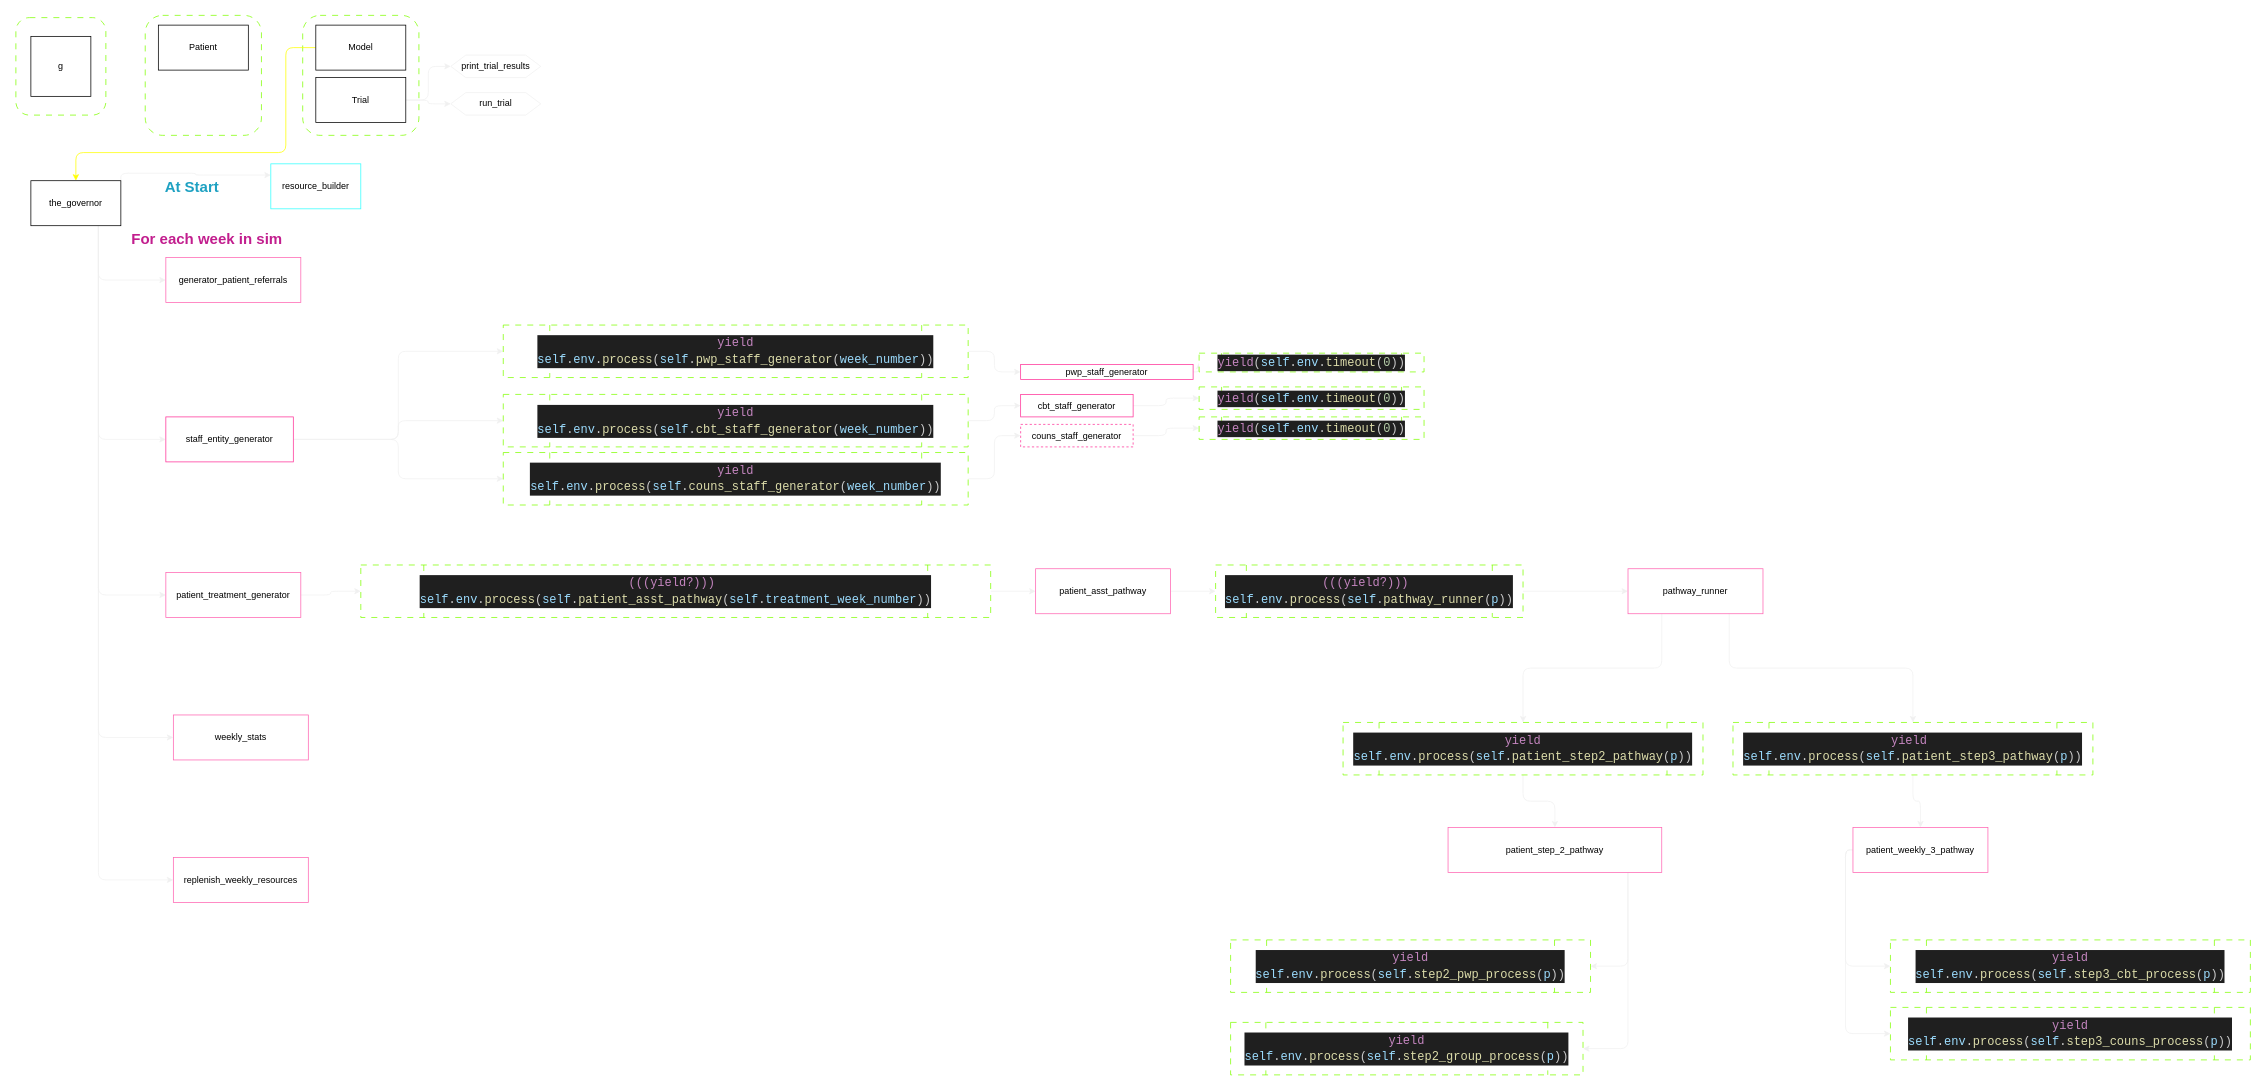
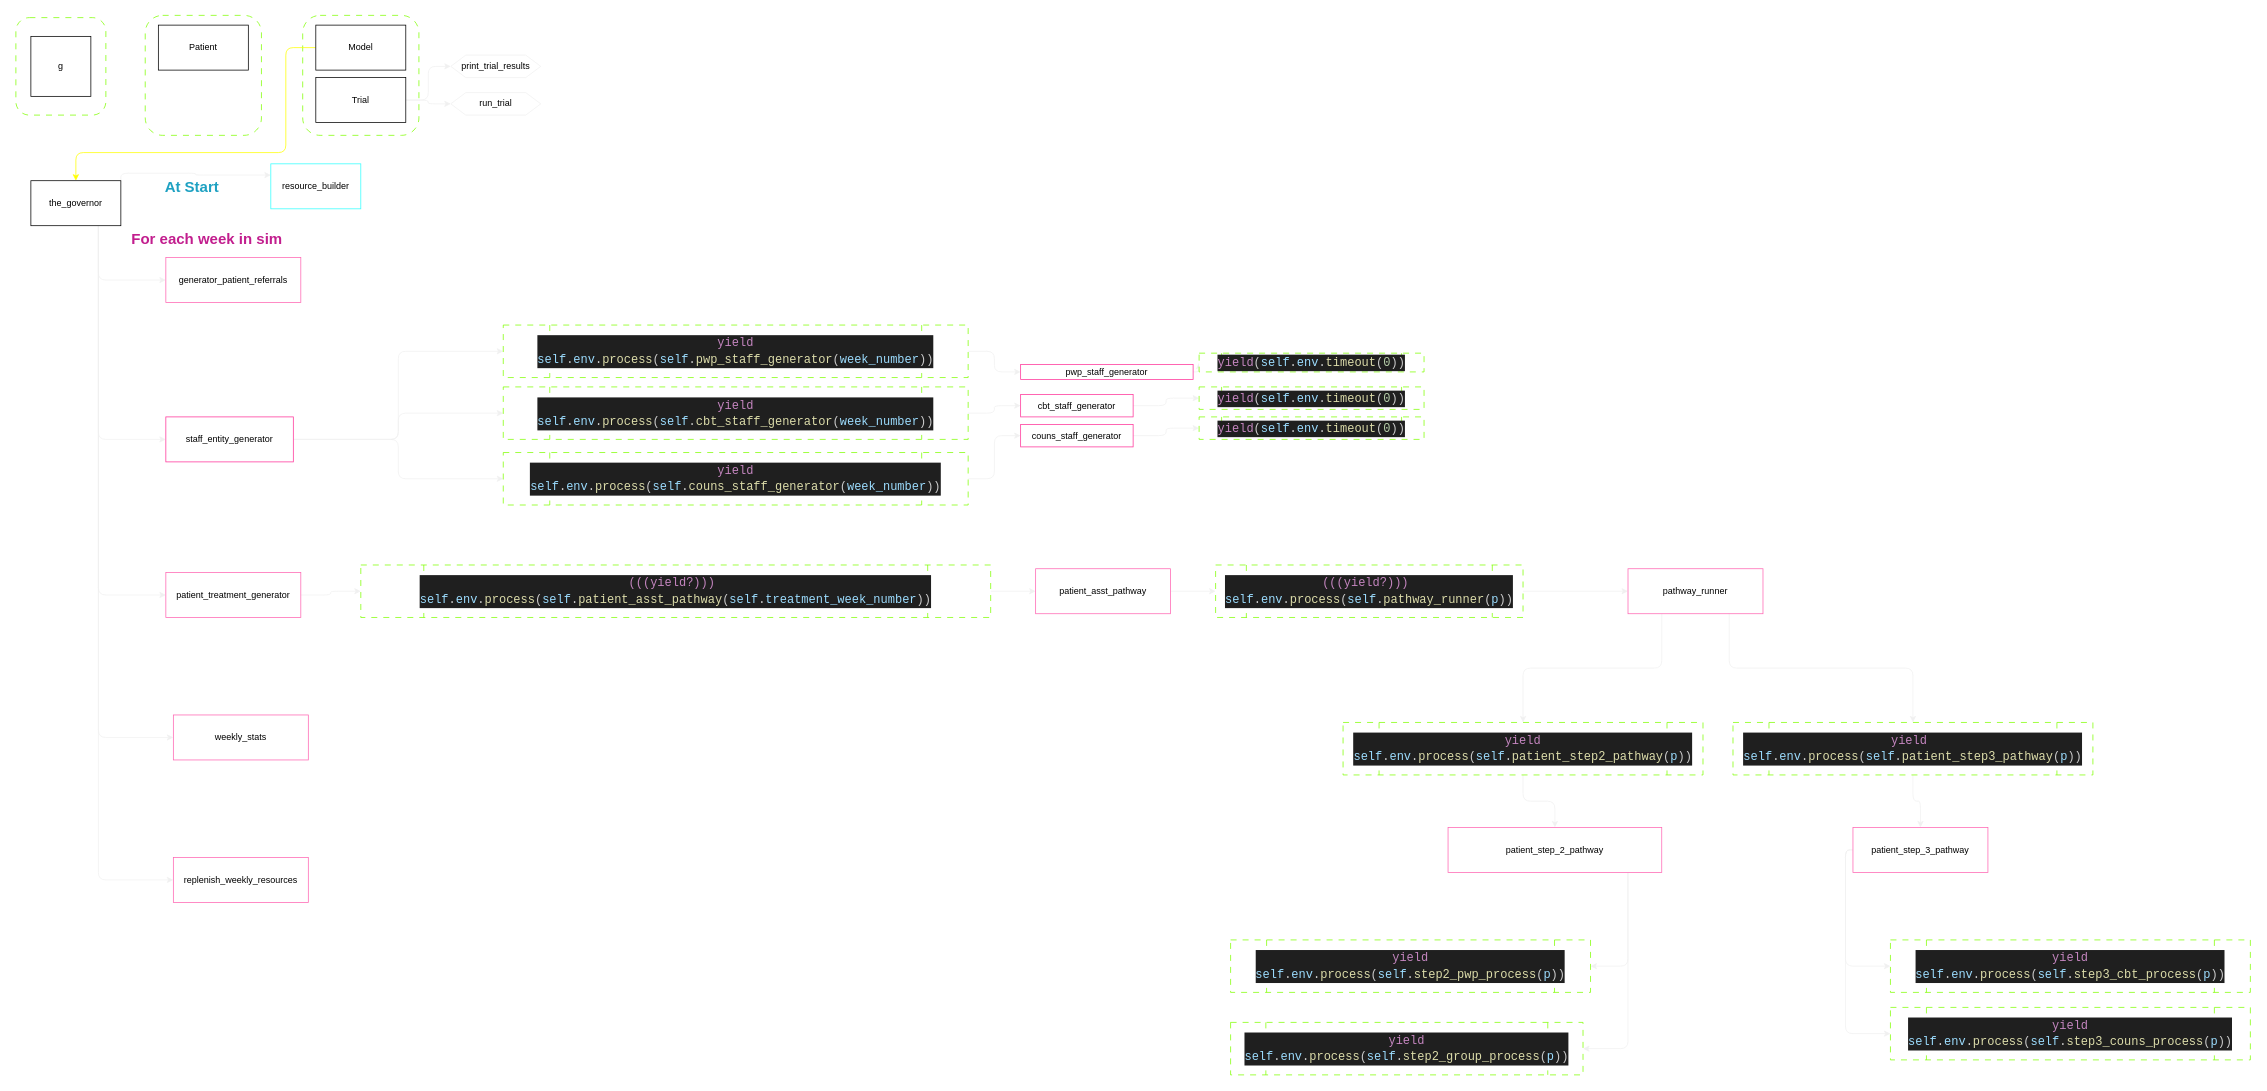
node "yield self.env.process(self.cbt_staff_generator(week_number))": moved (735, 421) -> (735, 413)
node "couns_staff_generator": style dashed -> solid
node "patient_weekly_3_pathway": label "patient_weekly_3_pathway" -> "patient_step_3_pathway"
